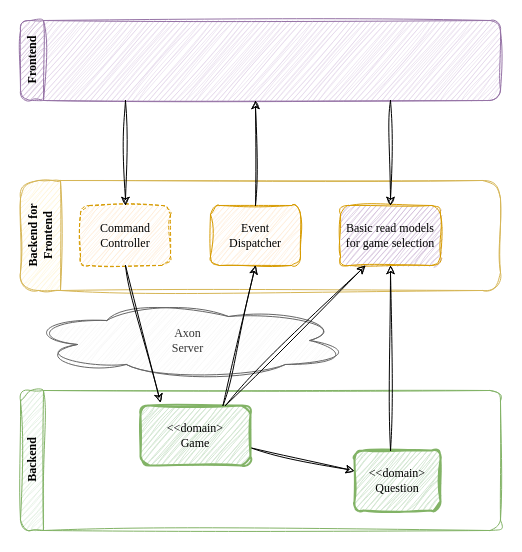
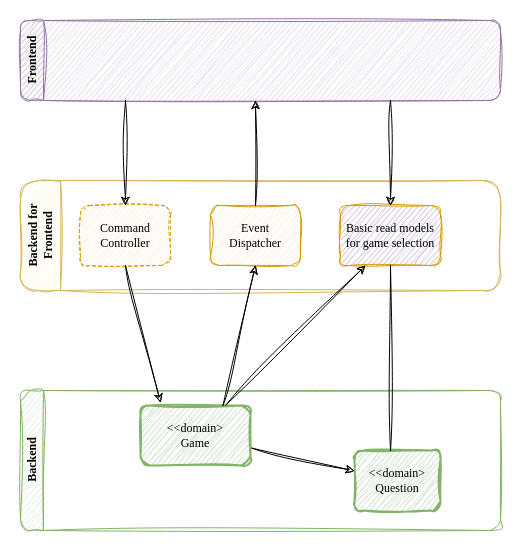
edge "<<domain> Question" -> "Basic read models for game selection": arrowhead classic -> none
node "Axon Server": removed
